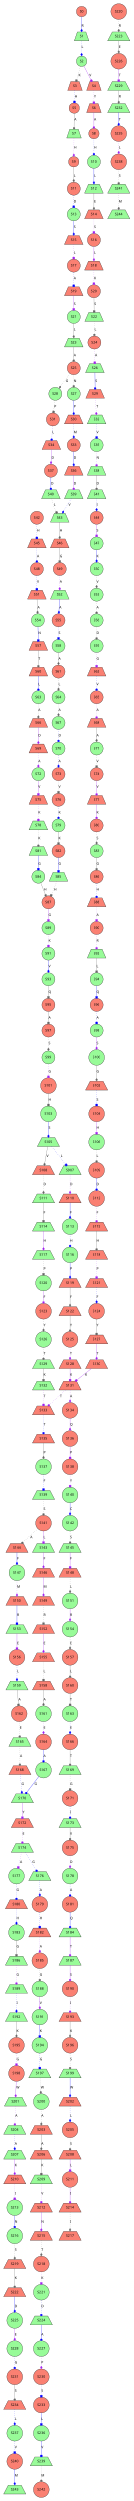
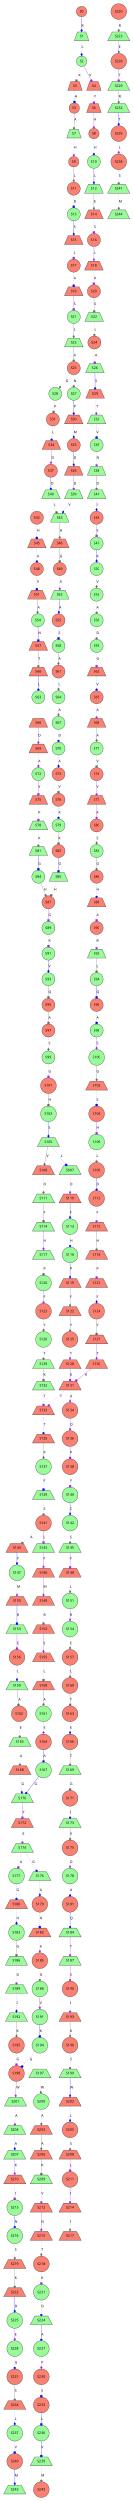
edge "S63" -> "S66": removed, label "A"
node "S163": fillcolor palegreen -> salmon
edge "S194" -> "S197": now "S194" -> "S198"
